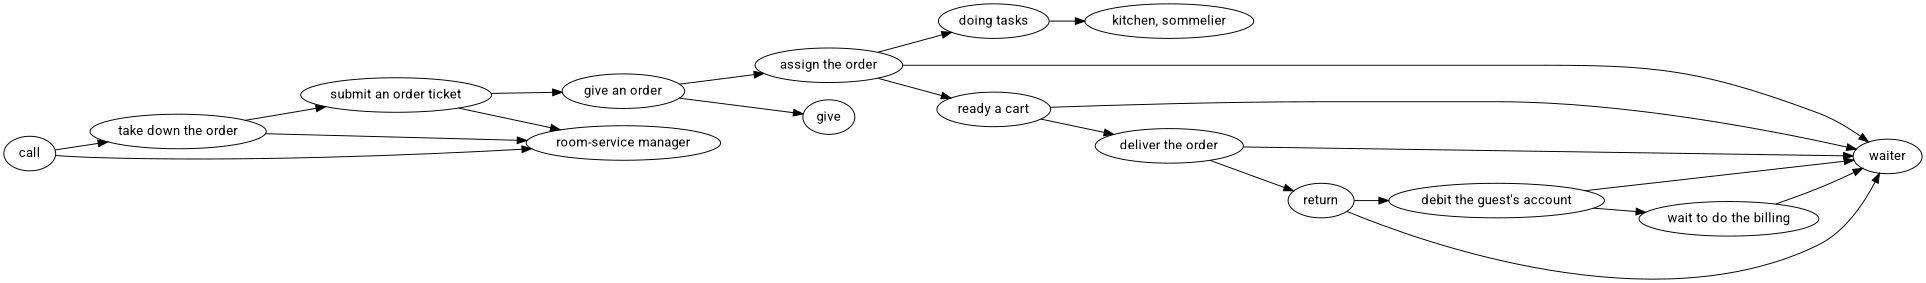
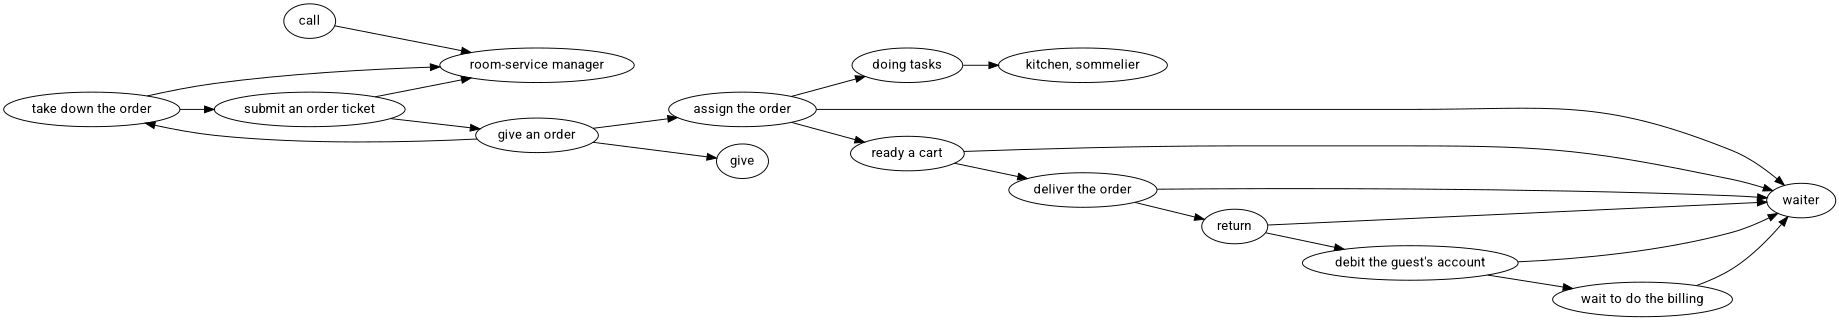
edge "call" -> "take down the order": now "give an order" -> "take down the order"
